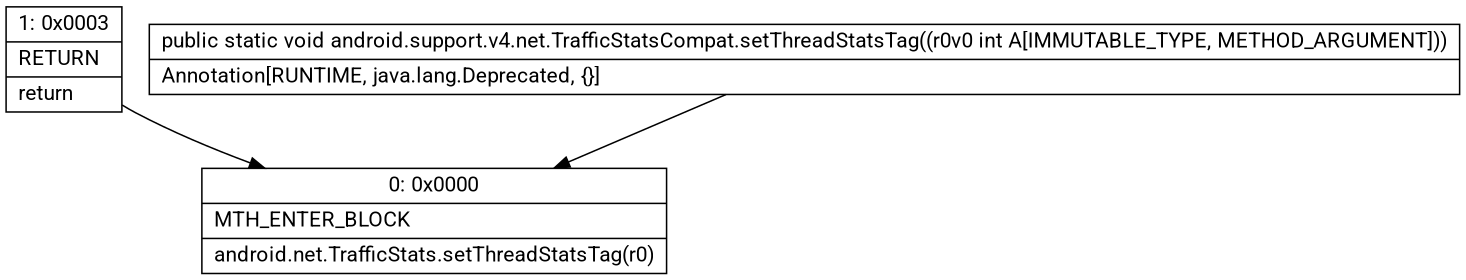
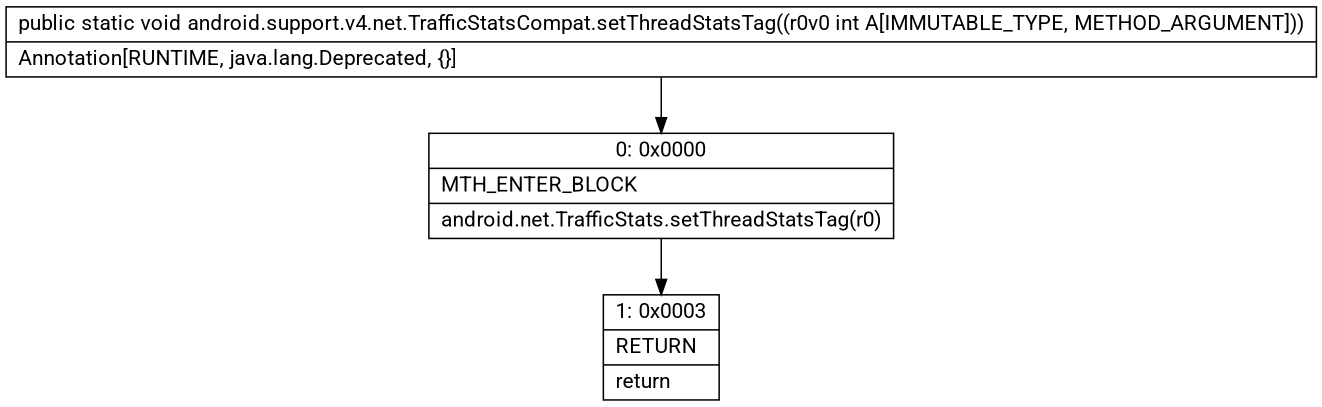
edge "1: 0x0003" -> "0: 0x0000": reversed
